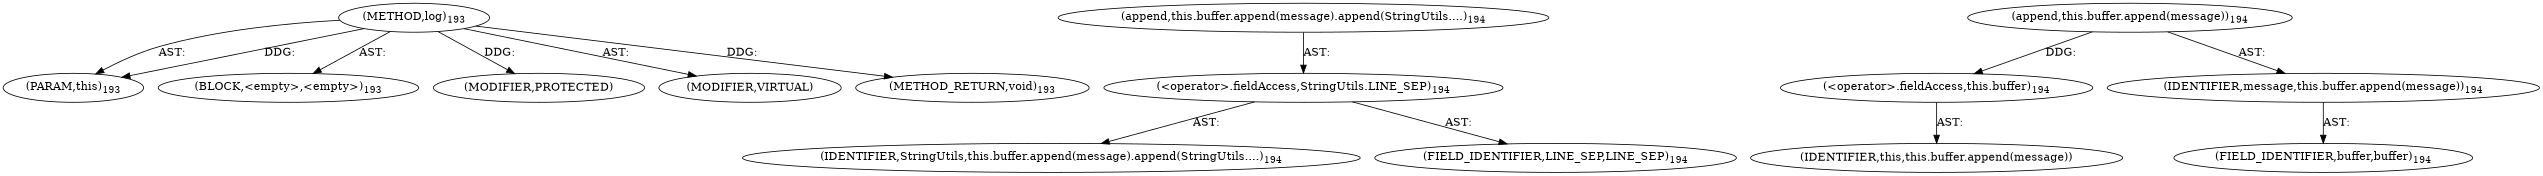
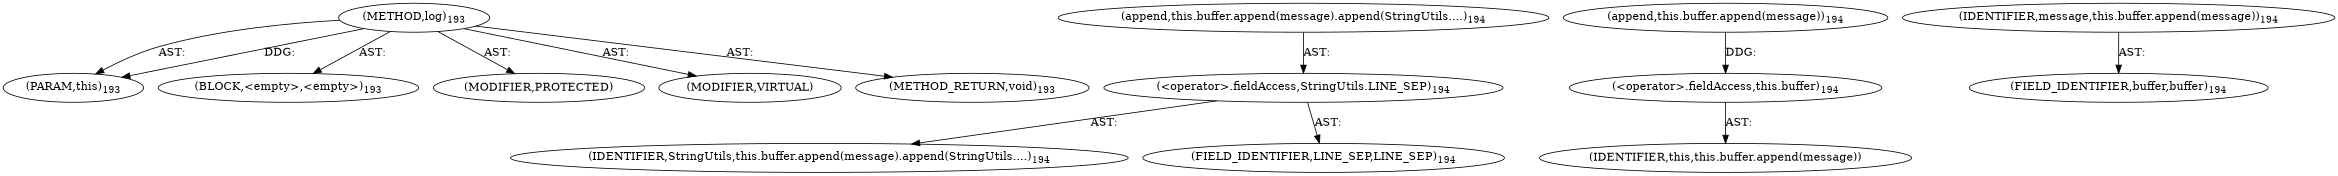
edge "(append,this.buffer.append(message))" -> "(IDENTIFIER,message,this.buffer.append(message))": removed, label "AST:"
edge "(METHOD,log)" -> "(MODIFIER,PROTECTED)": label "DDG: " -> "AST: "
edge "(METHOD,log)" -> "(METHOD_RETURN,void)": label "DDG: " -> "AST: "
